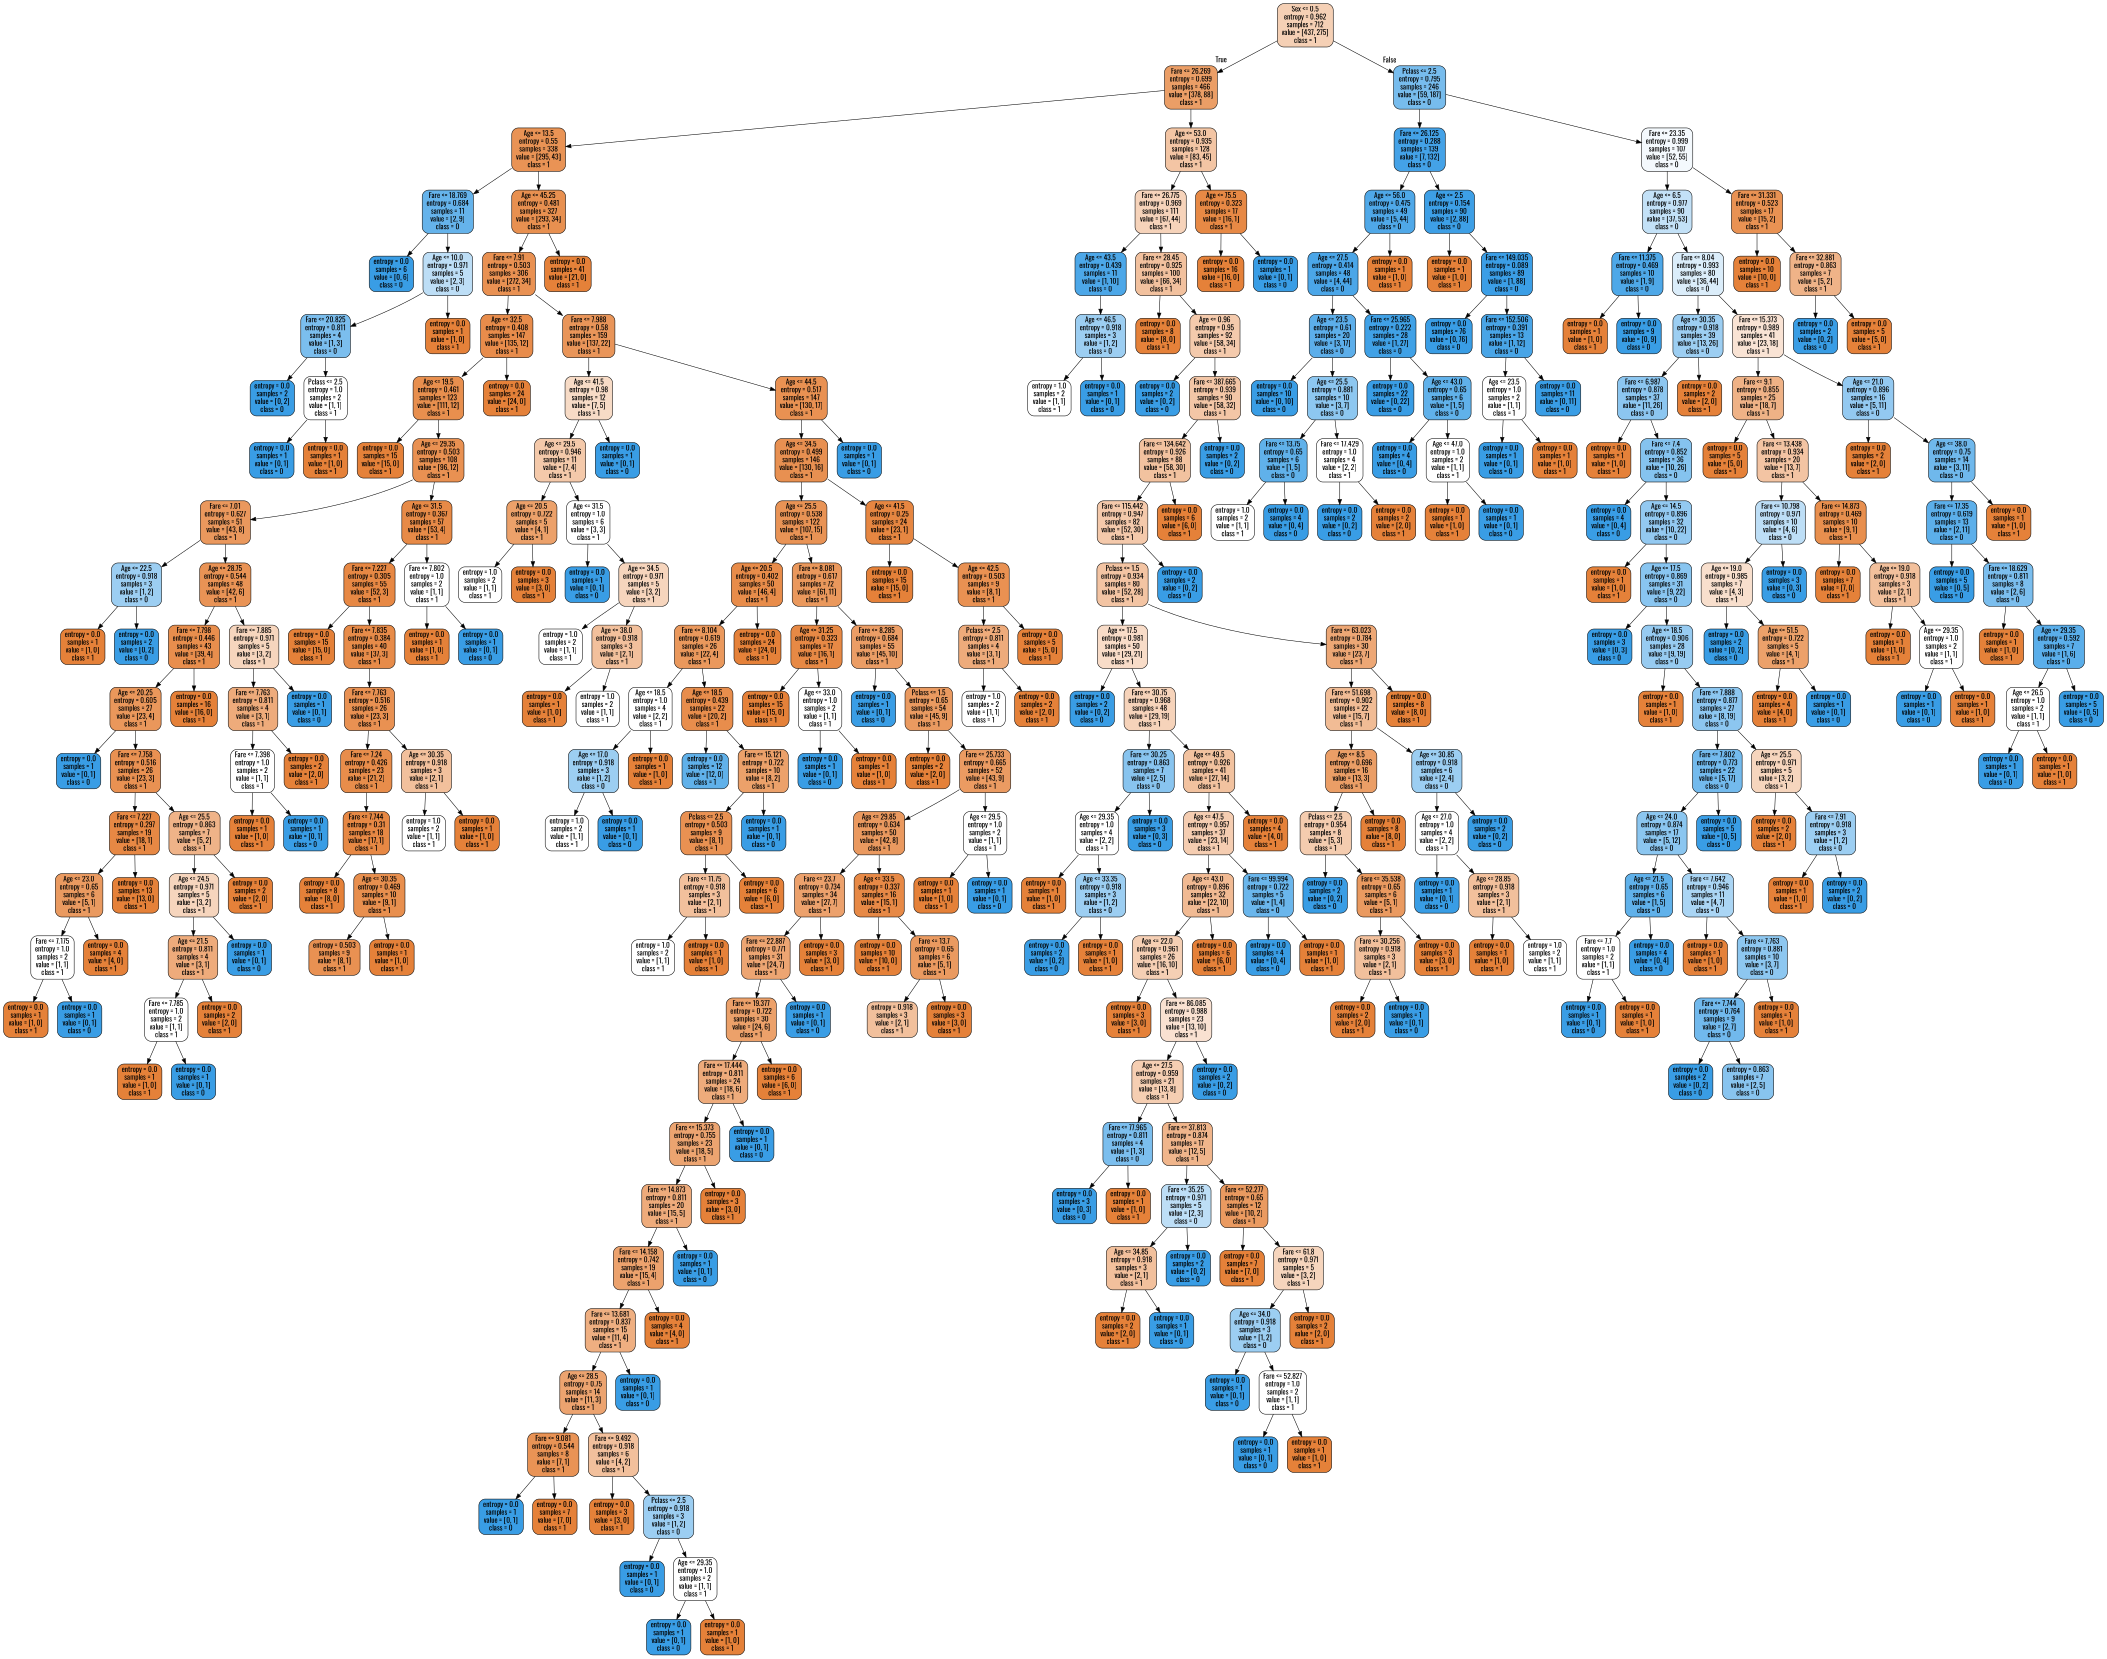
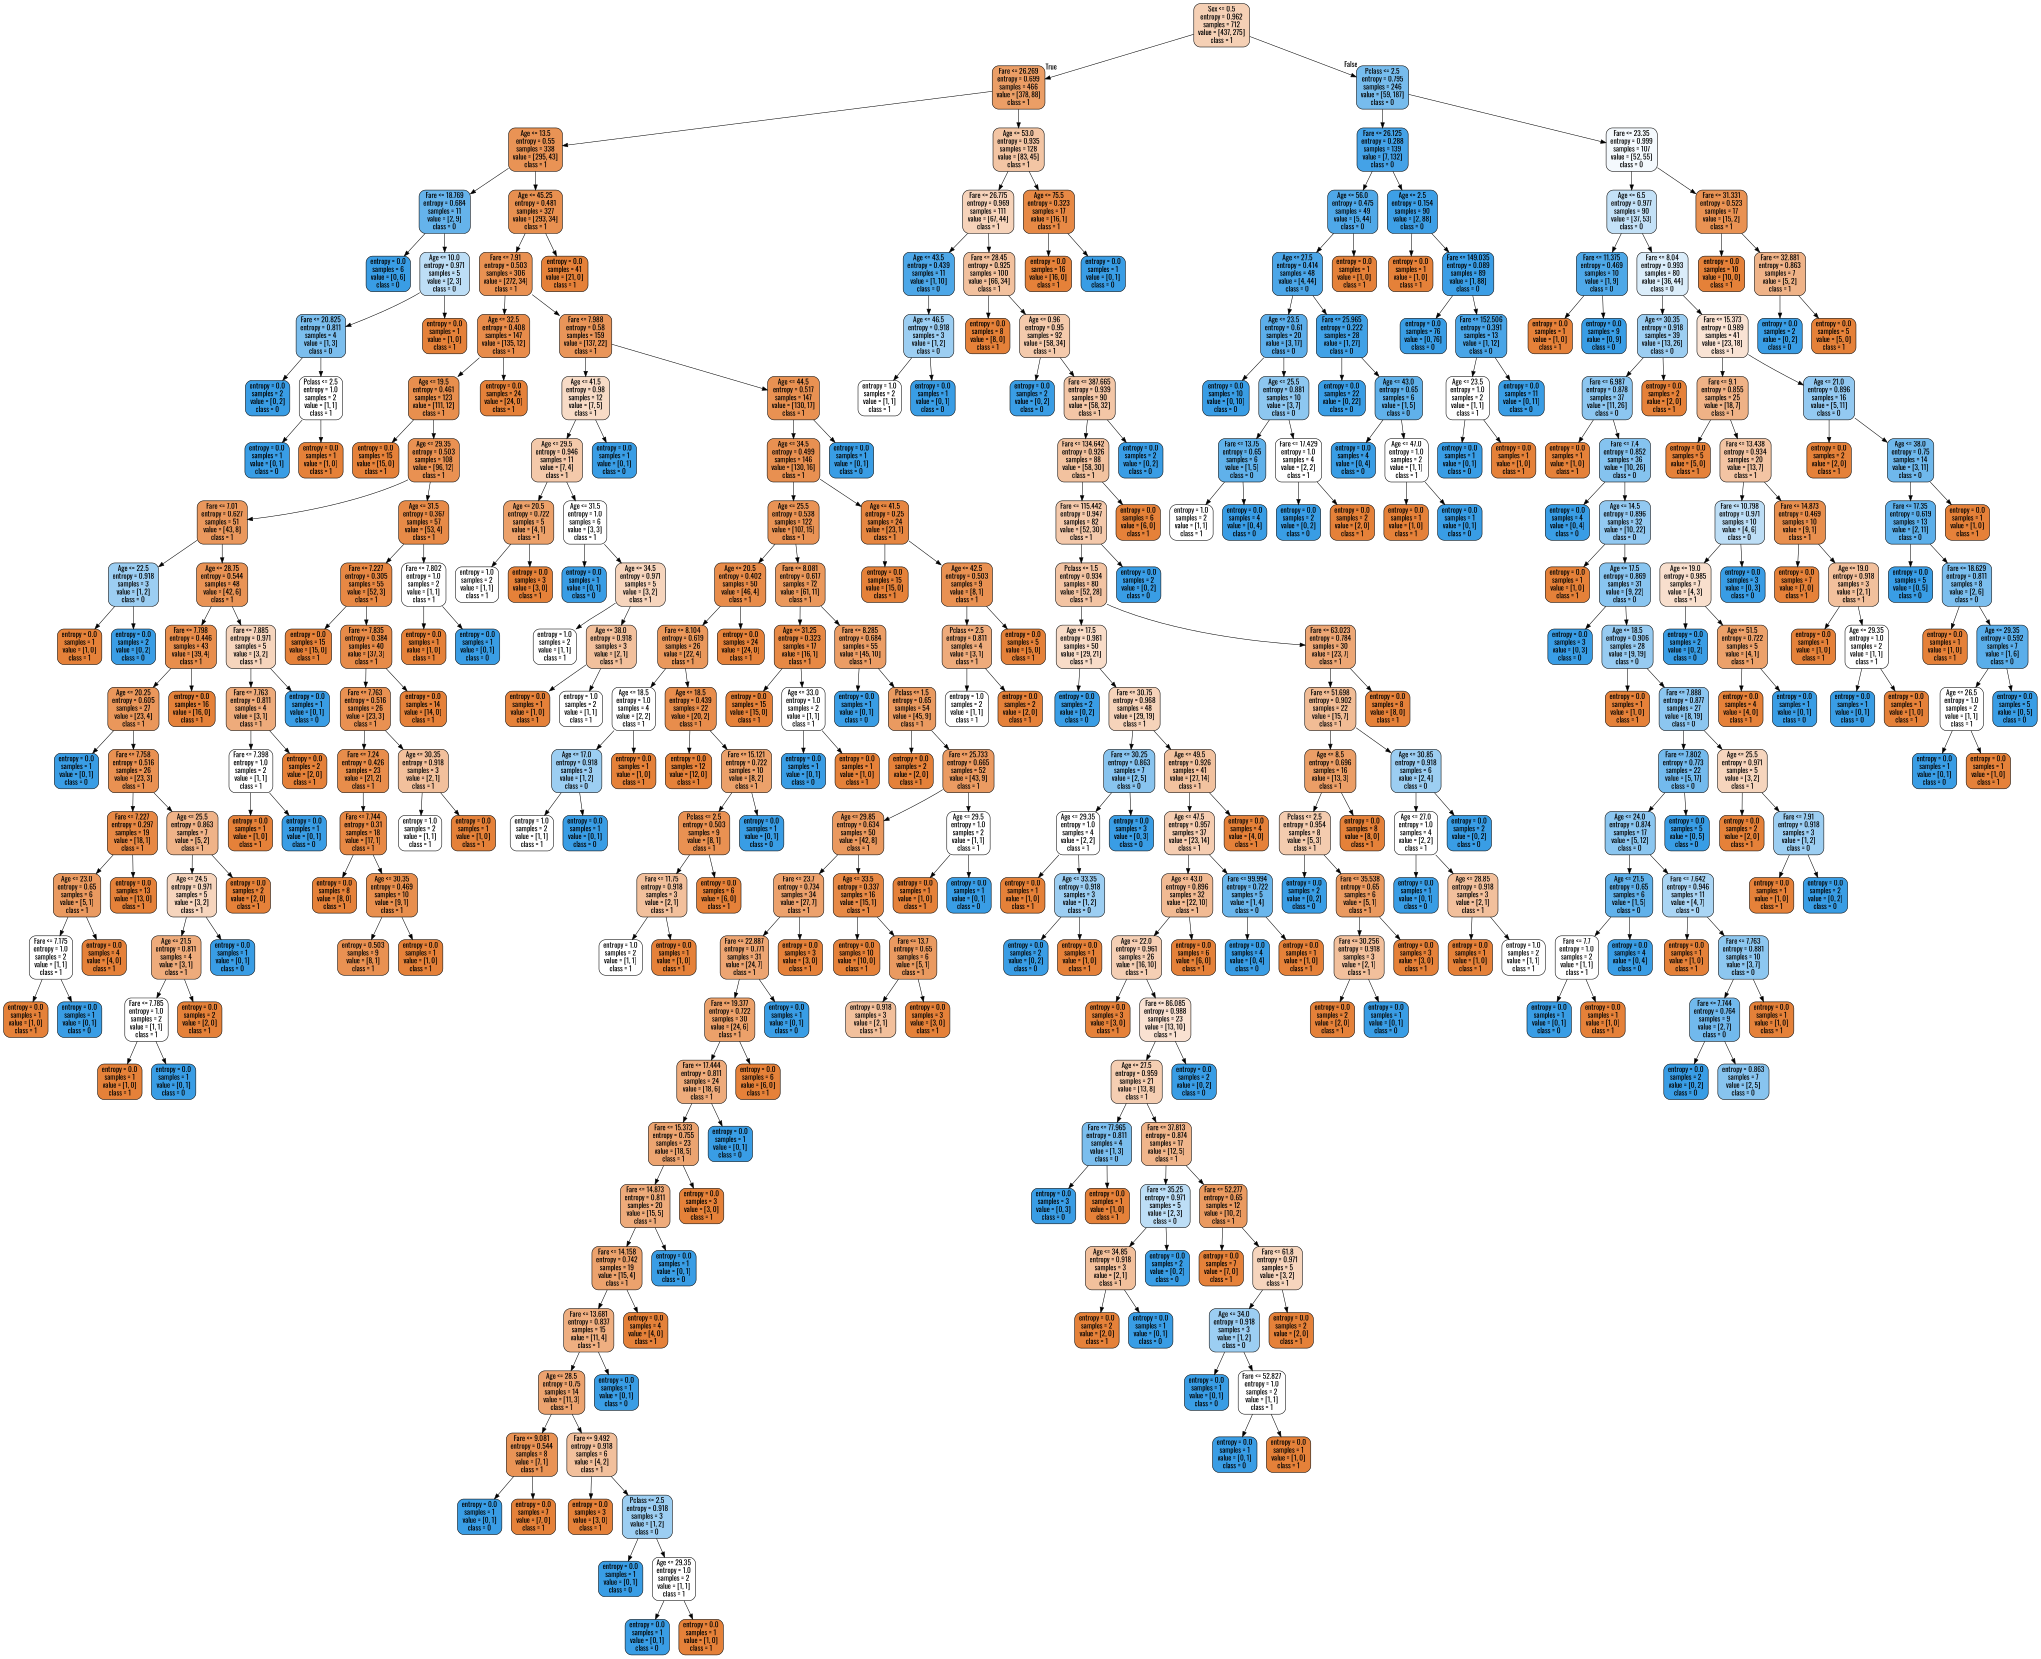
node "entropy = 0.0 samples = 14 value = [14, 0] class = 1": added
node "entropy = 0.0 samples = 12 value = [12, 0] class = 1": fillcolor #399de5cc -> #e58139ff
